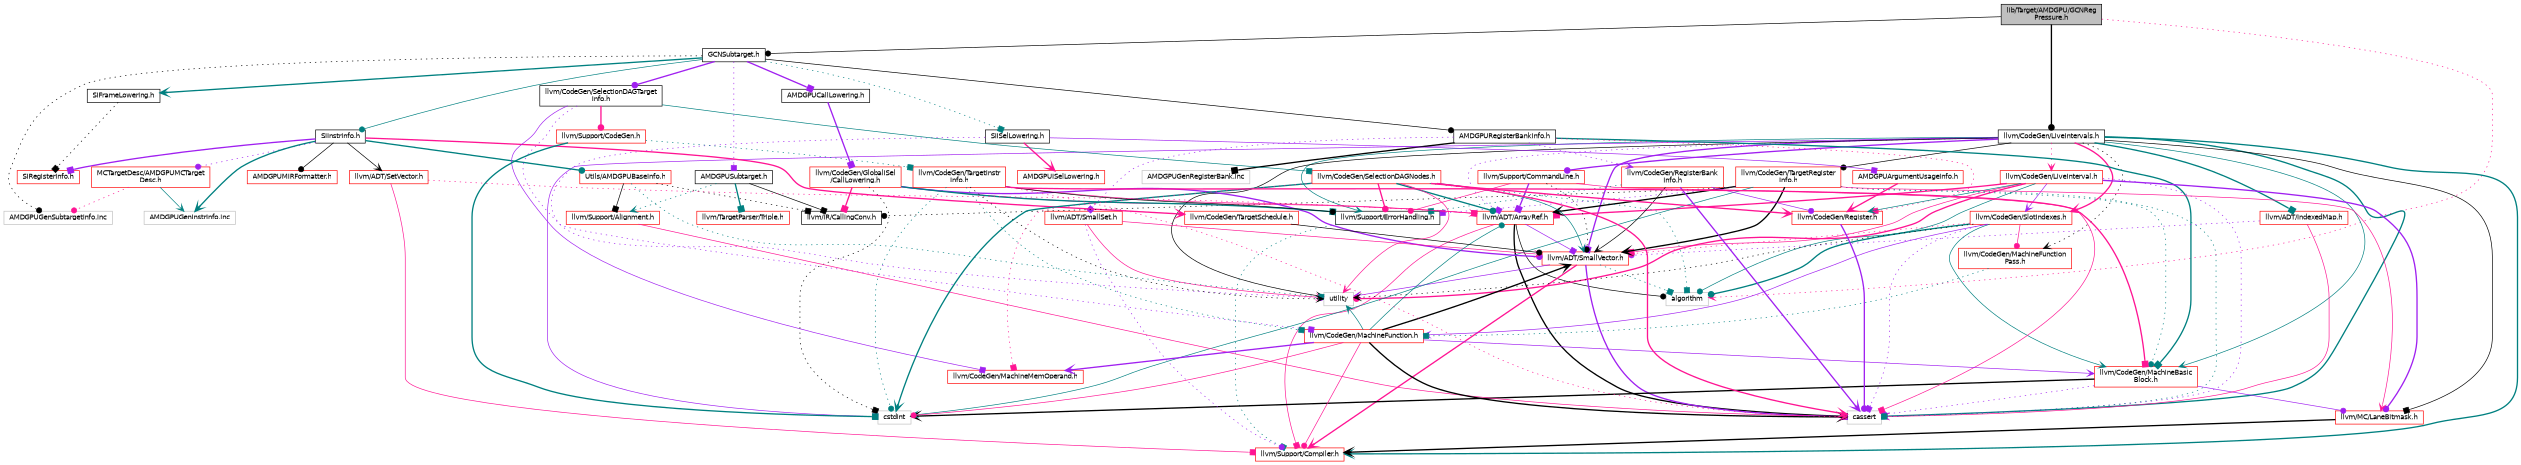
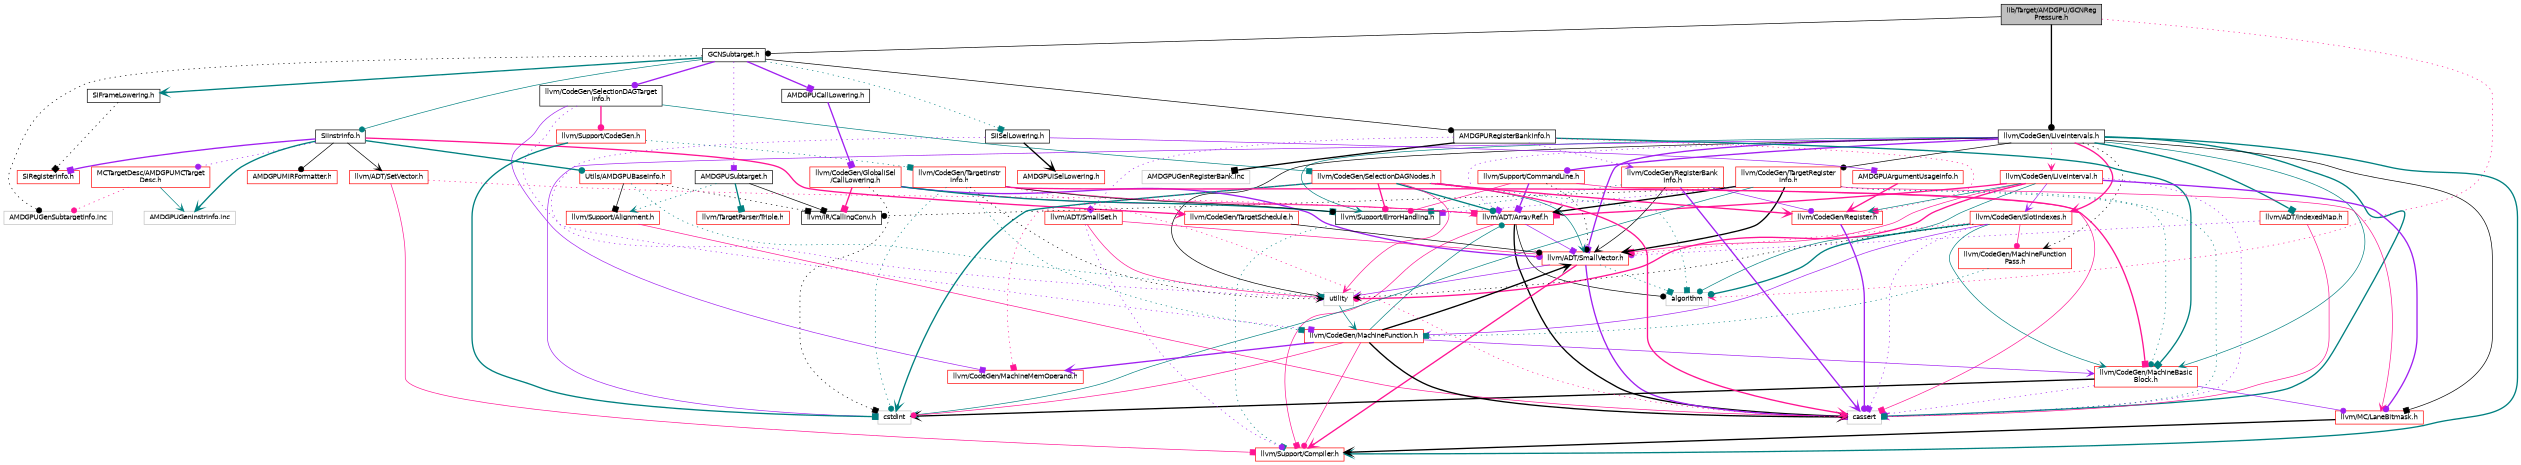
edge "SIISelLowering.h" -> "AMDGPUISelLowering.h": color deeppink -> black
edge "llvm/CodeGen/MachineFunction.h" -> "utility": reversed
